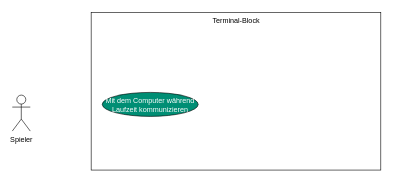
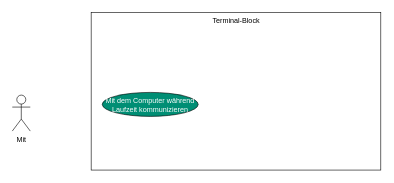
node "Spieler": label "Spieler" -> "Mit"
